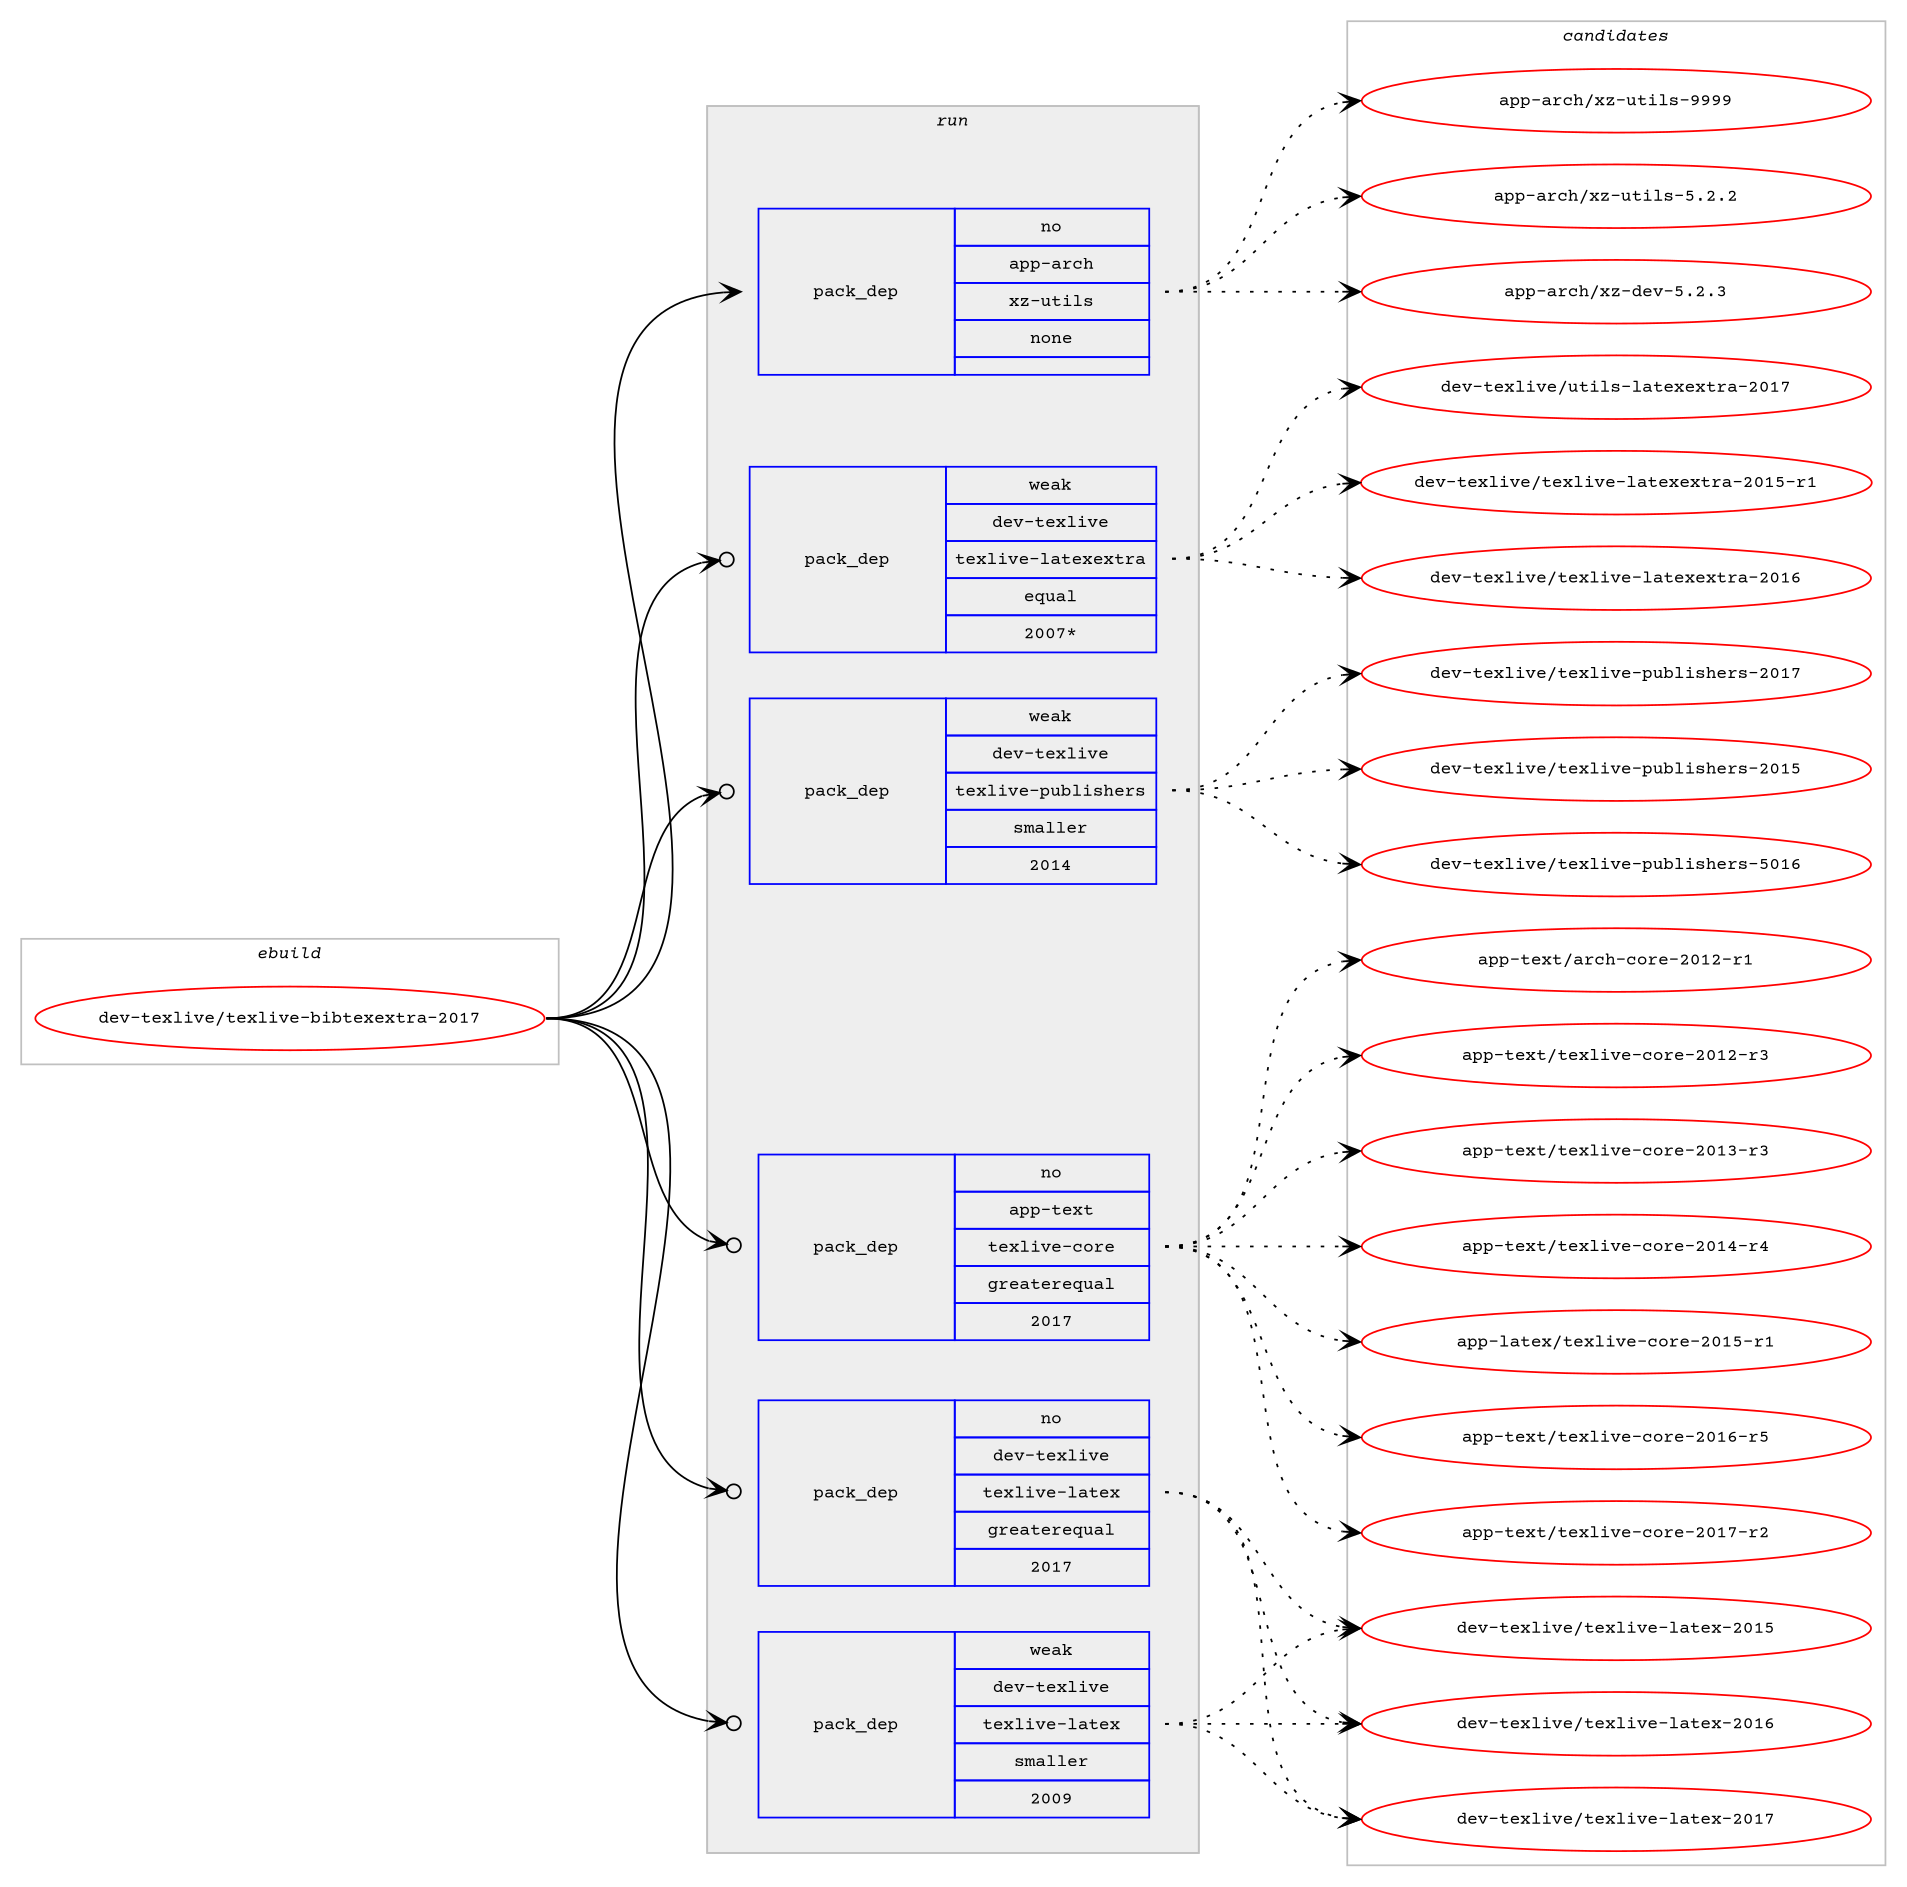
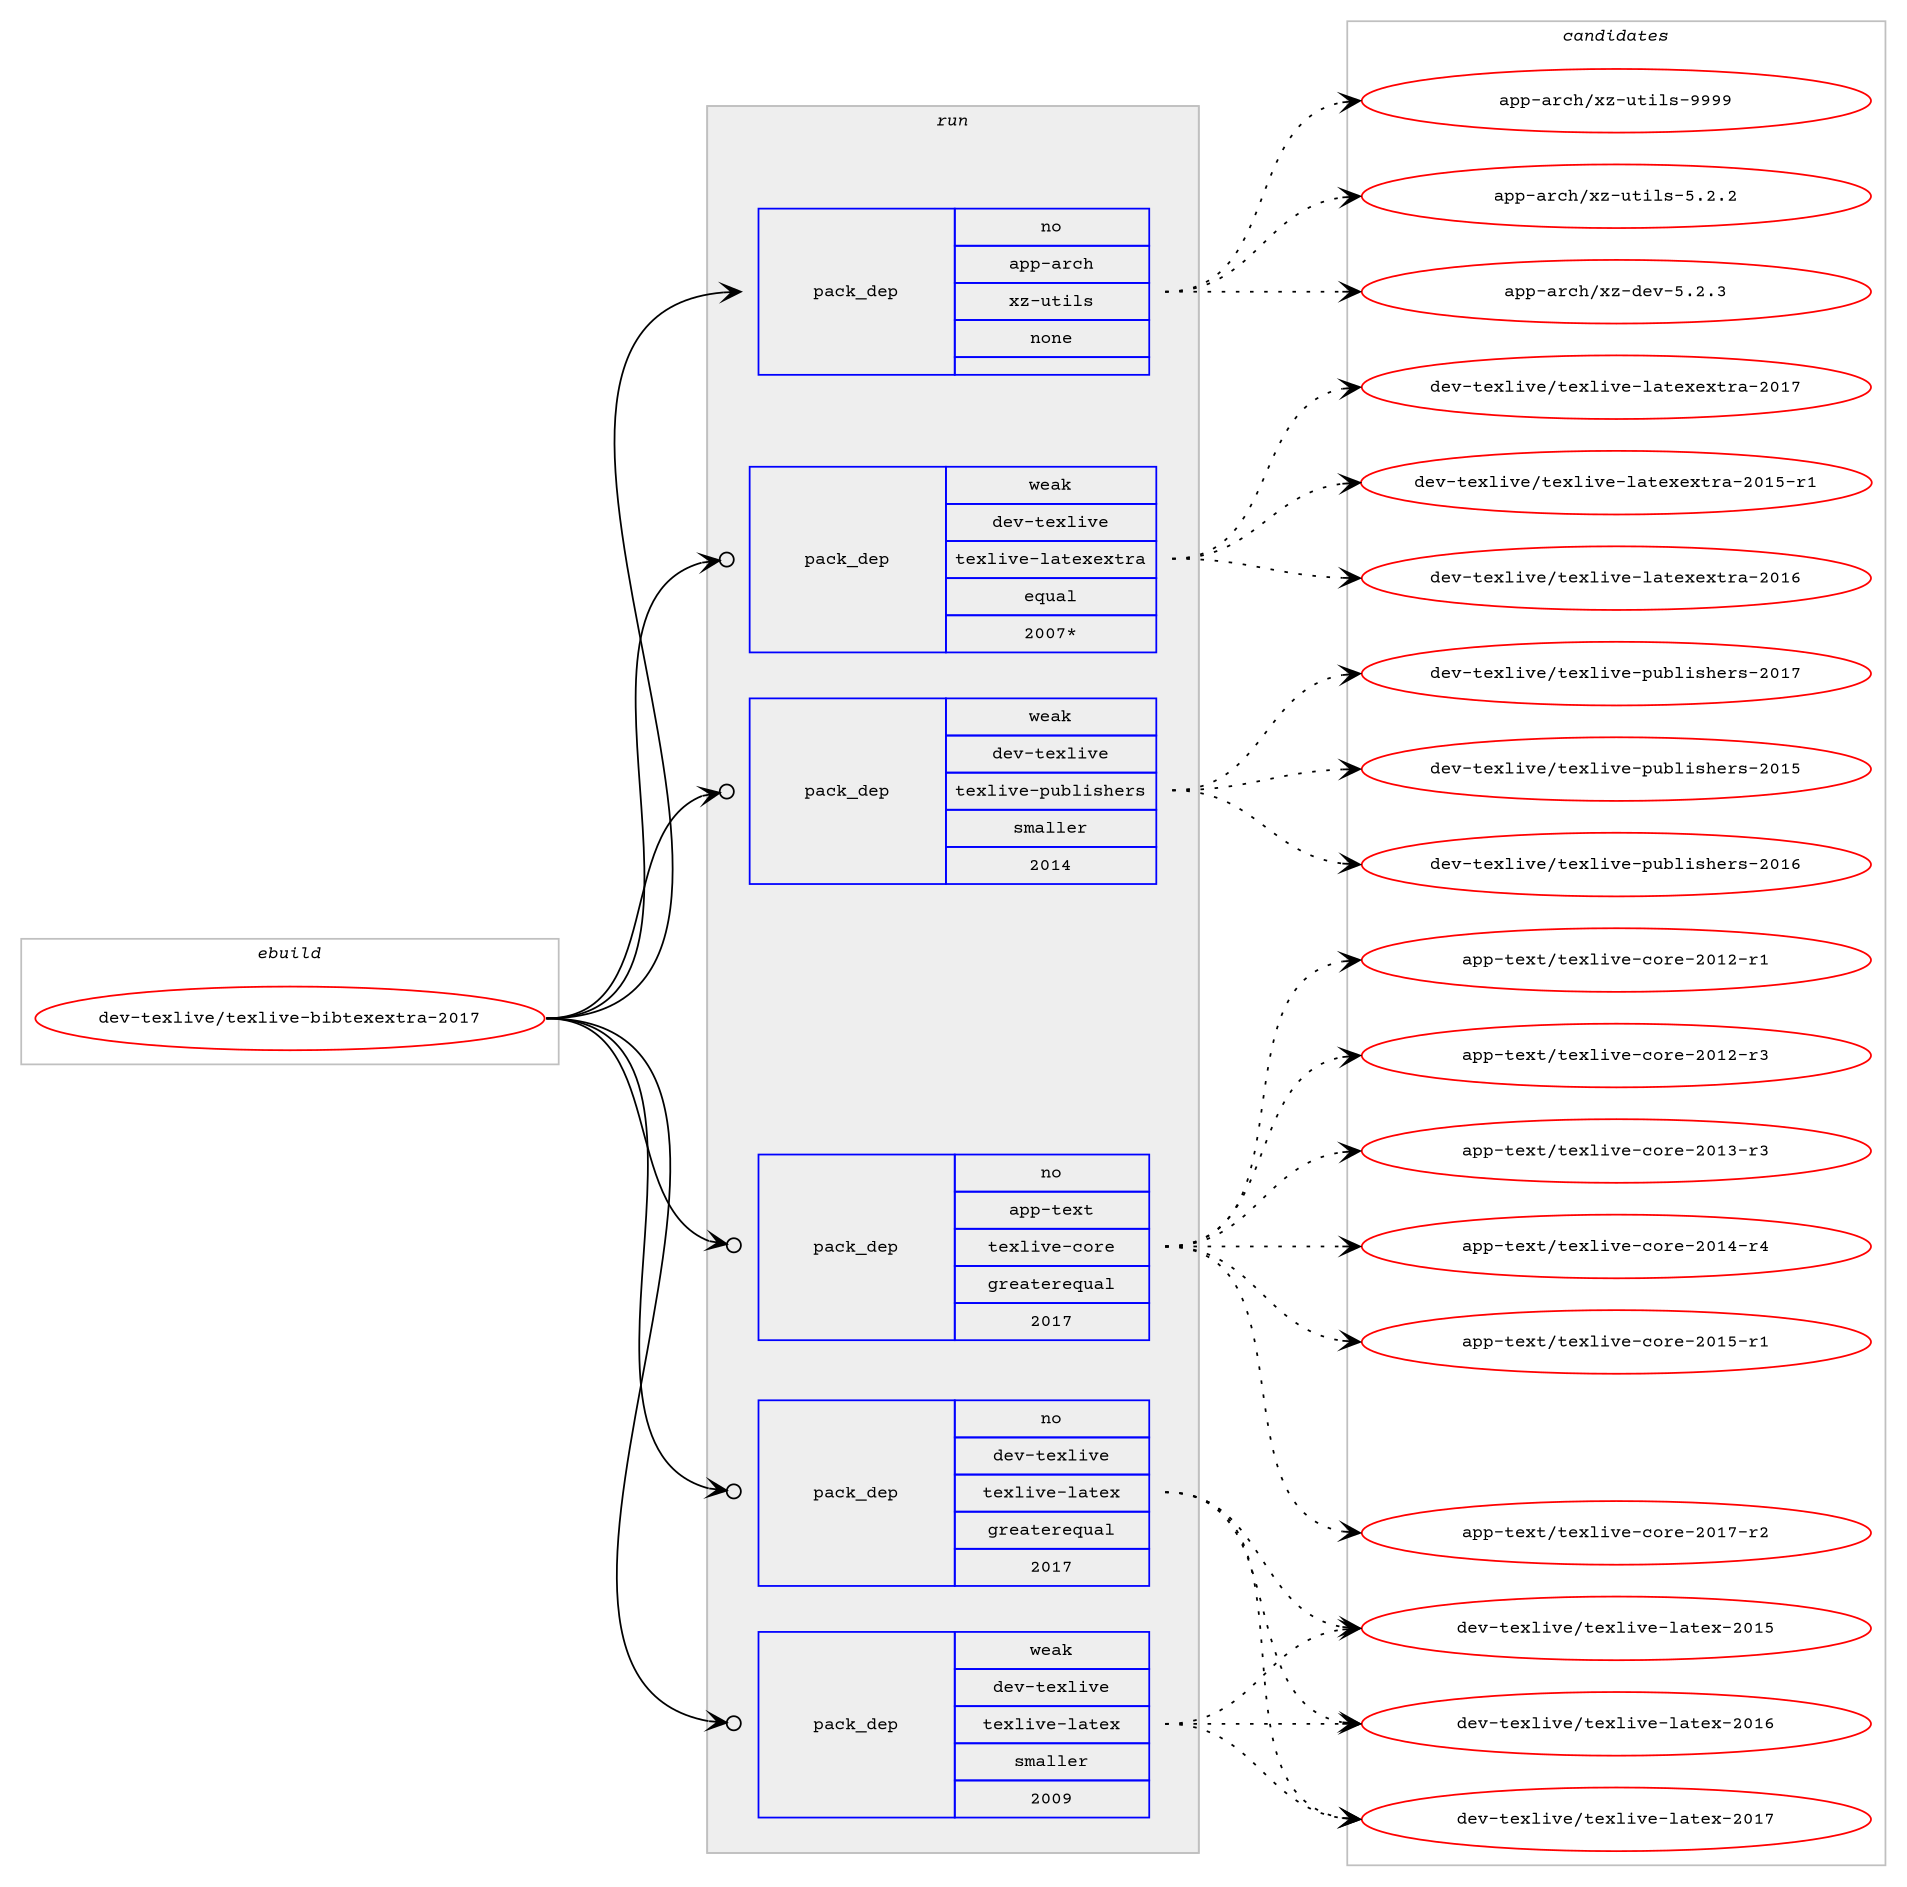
node "dev-texlive/utils-latexextra-2017": label "dev-texlive/utils-latexextra-2017" -> "dev-texlive/texlive-latexextra-2017"
node "dev-texlive/texlive-publishers-5016": label "dev-texlive/texlive-publishers-5016" -> "dev-texlive/texlive-publishers-2016"
node "app-text/arch-core-2012-r1": label "app-text/arch-core-2012-r1" -> "app-text/texlive-core-2012-r1"
node "app-latex/texlive-core-2015-r1": label "app-latex/texlive-core-2015-r1" -> "app-text/texlive-core-2015-r1"
node "app-text/texlive-core-2016-r5": removed
